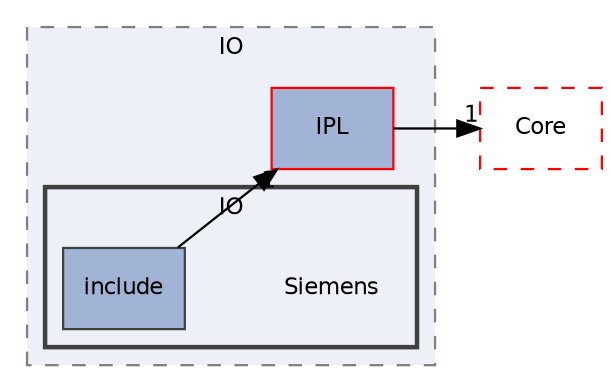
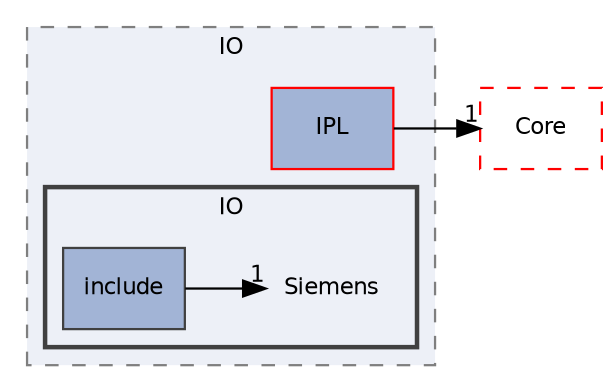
edge "include" -> "IPL": now "include" -> "Siemens"
